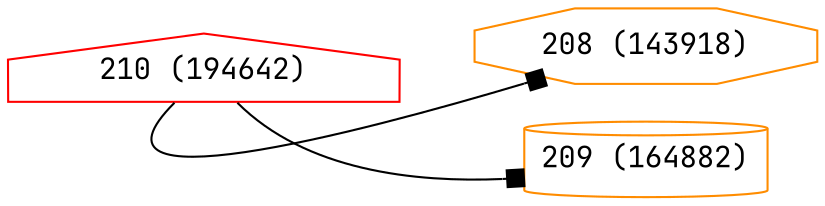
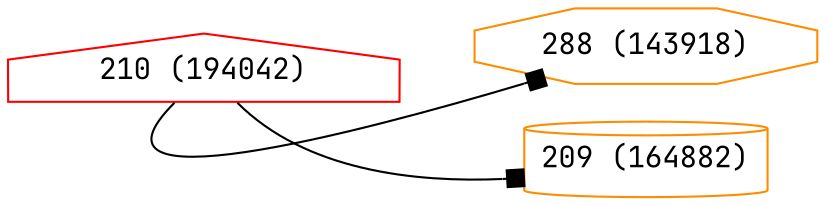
node "208 (143918)": label "208 (143918)" -> "288 (143918)"
node "210 (194642)": label "210 (194642)" -> "210 (194042)"
